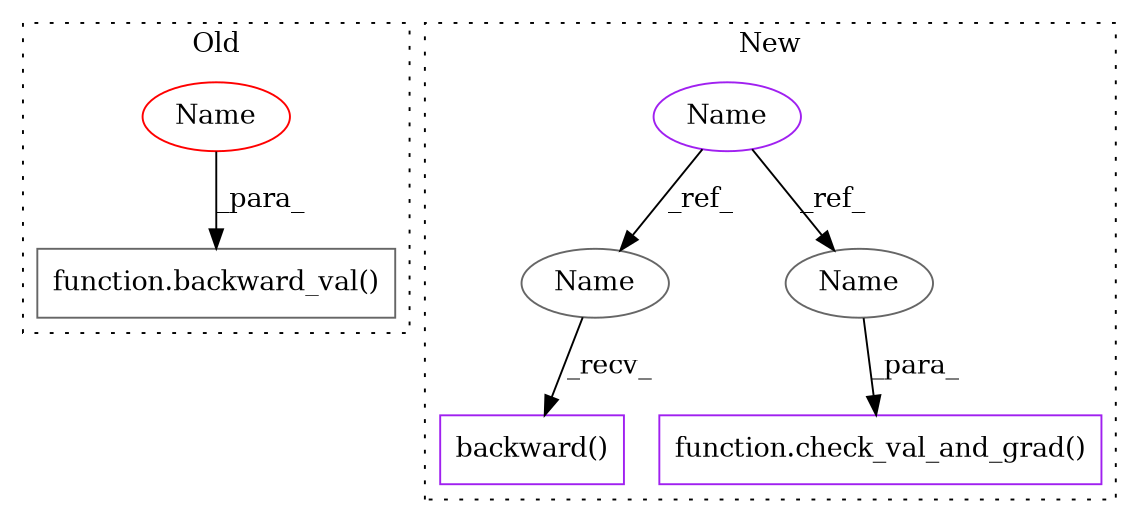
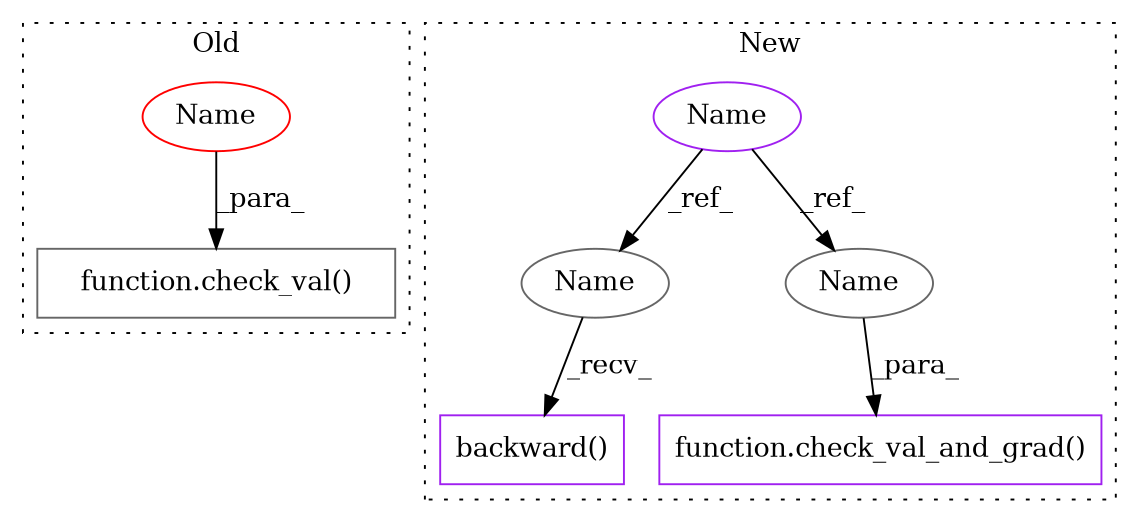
node "function.backward_val()": label "function.backward_val()" -> "function.check_val()"
